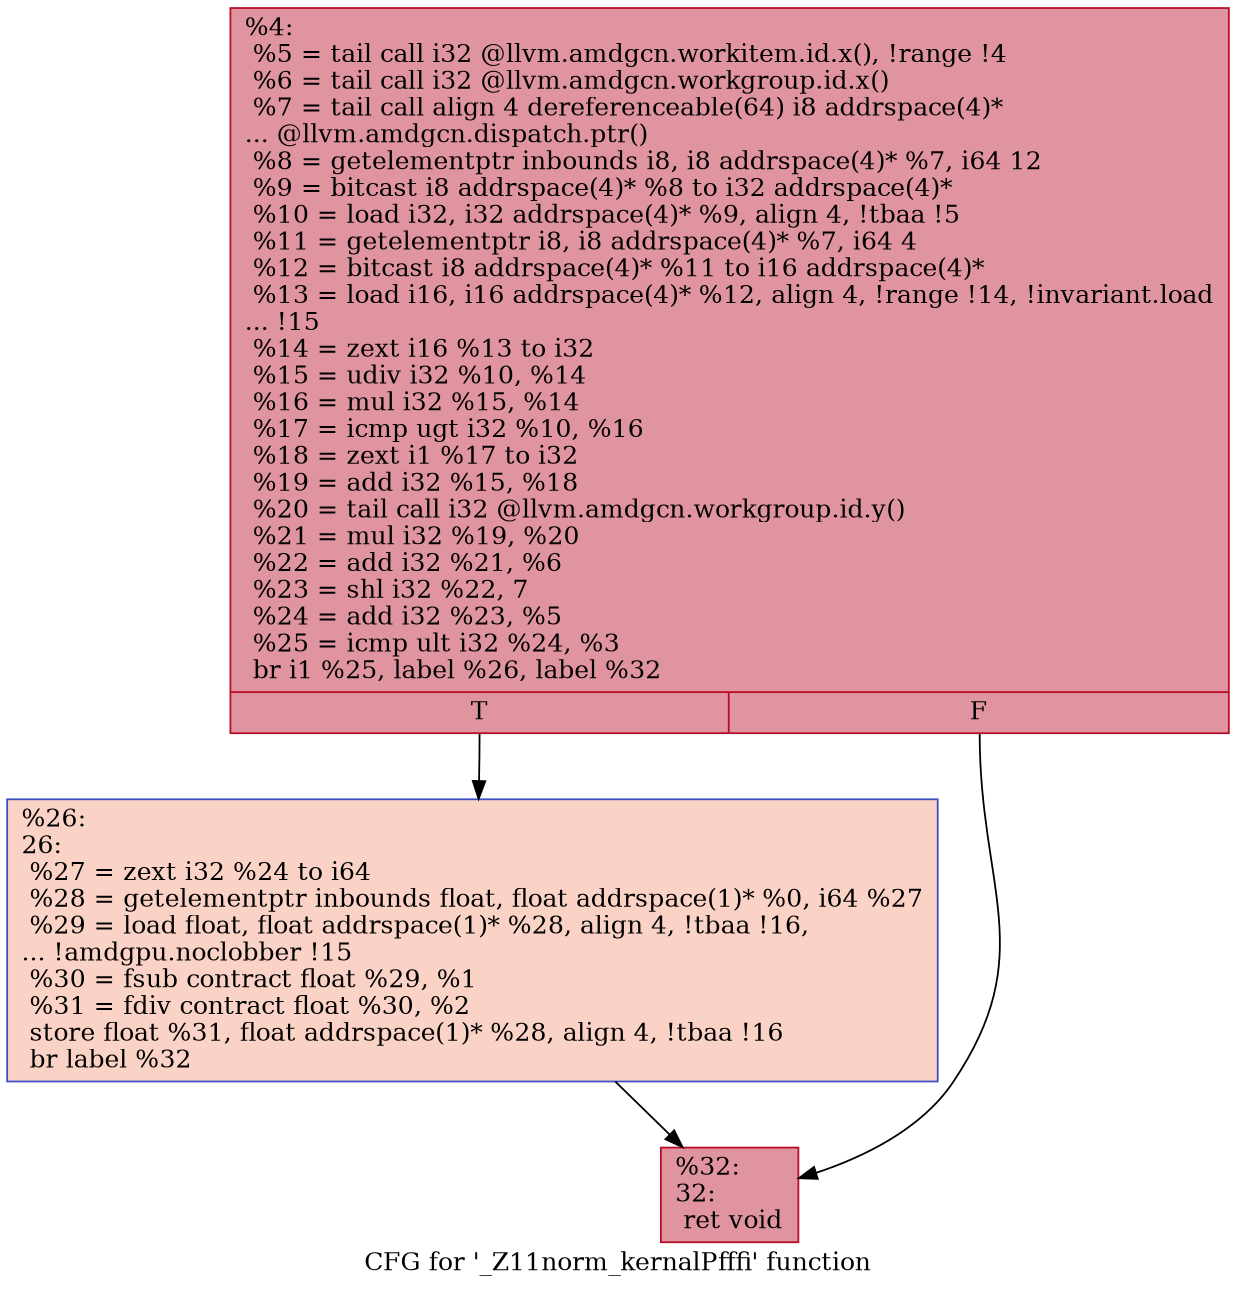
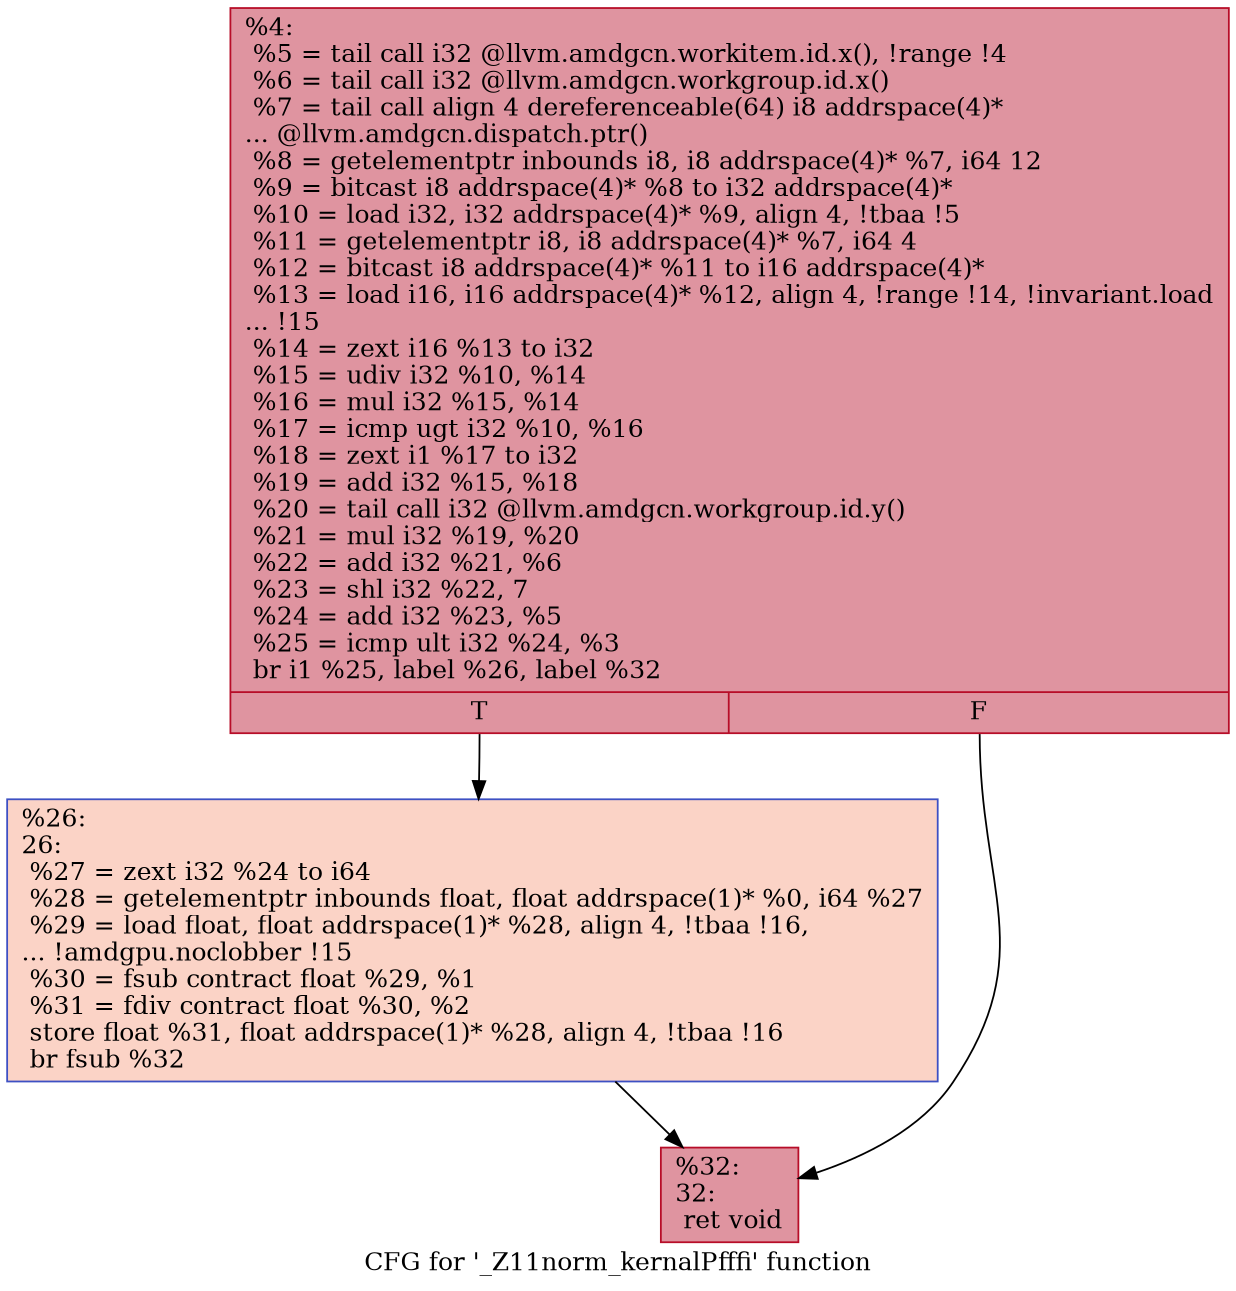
node "%26:": text "br label %32" -> "br fsub %32"
